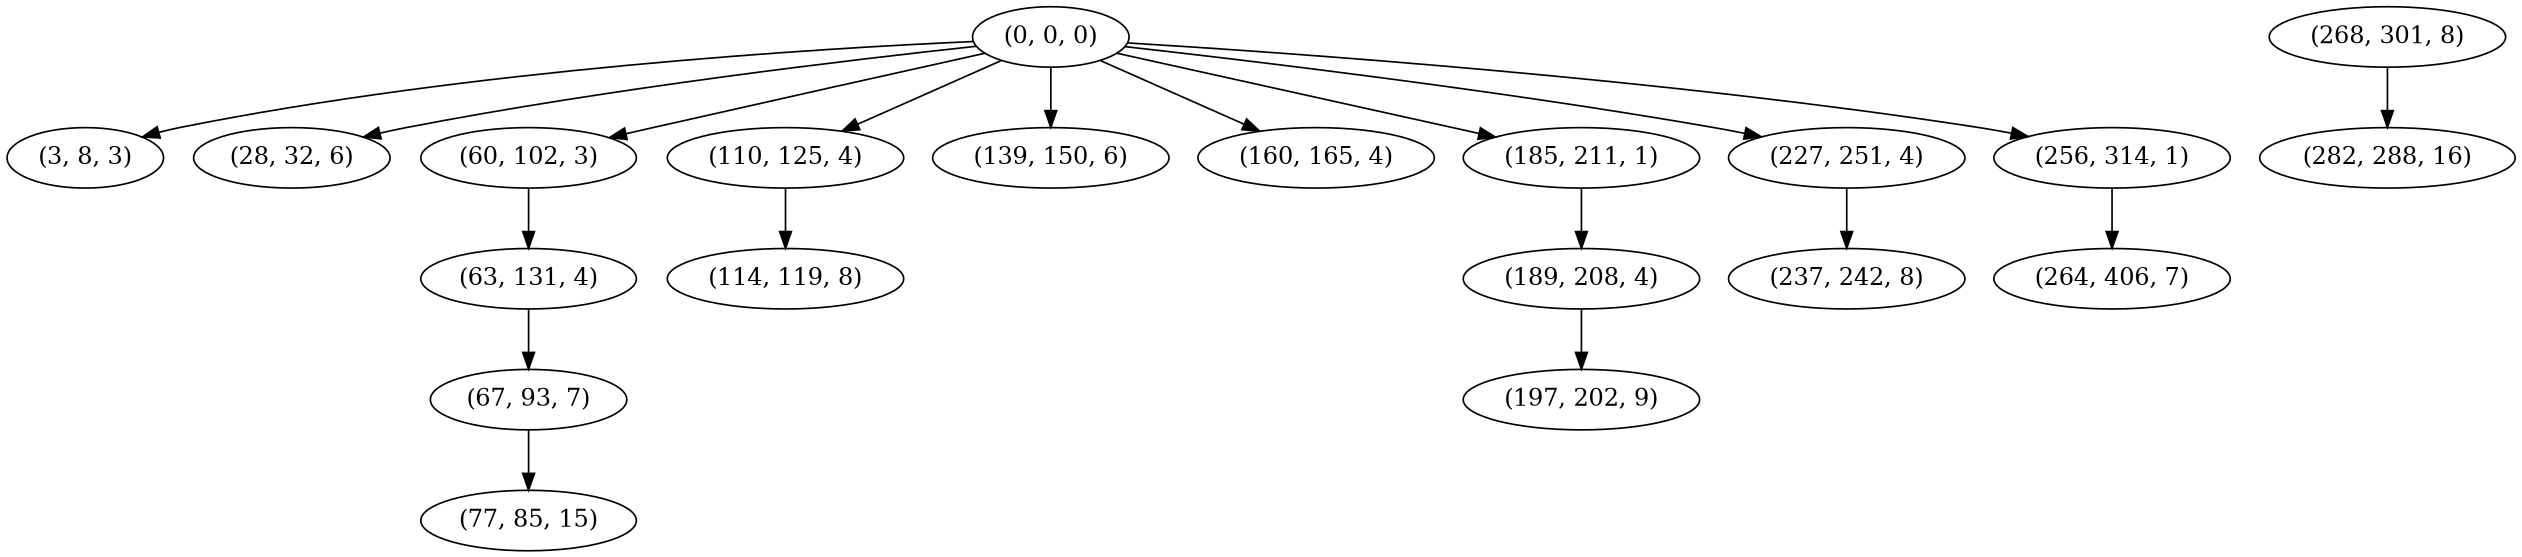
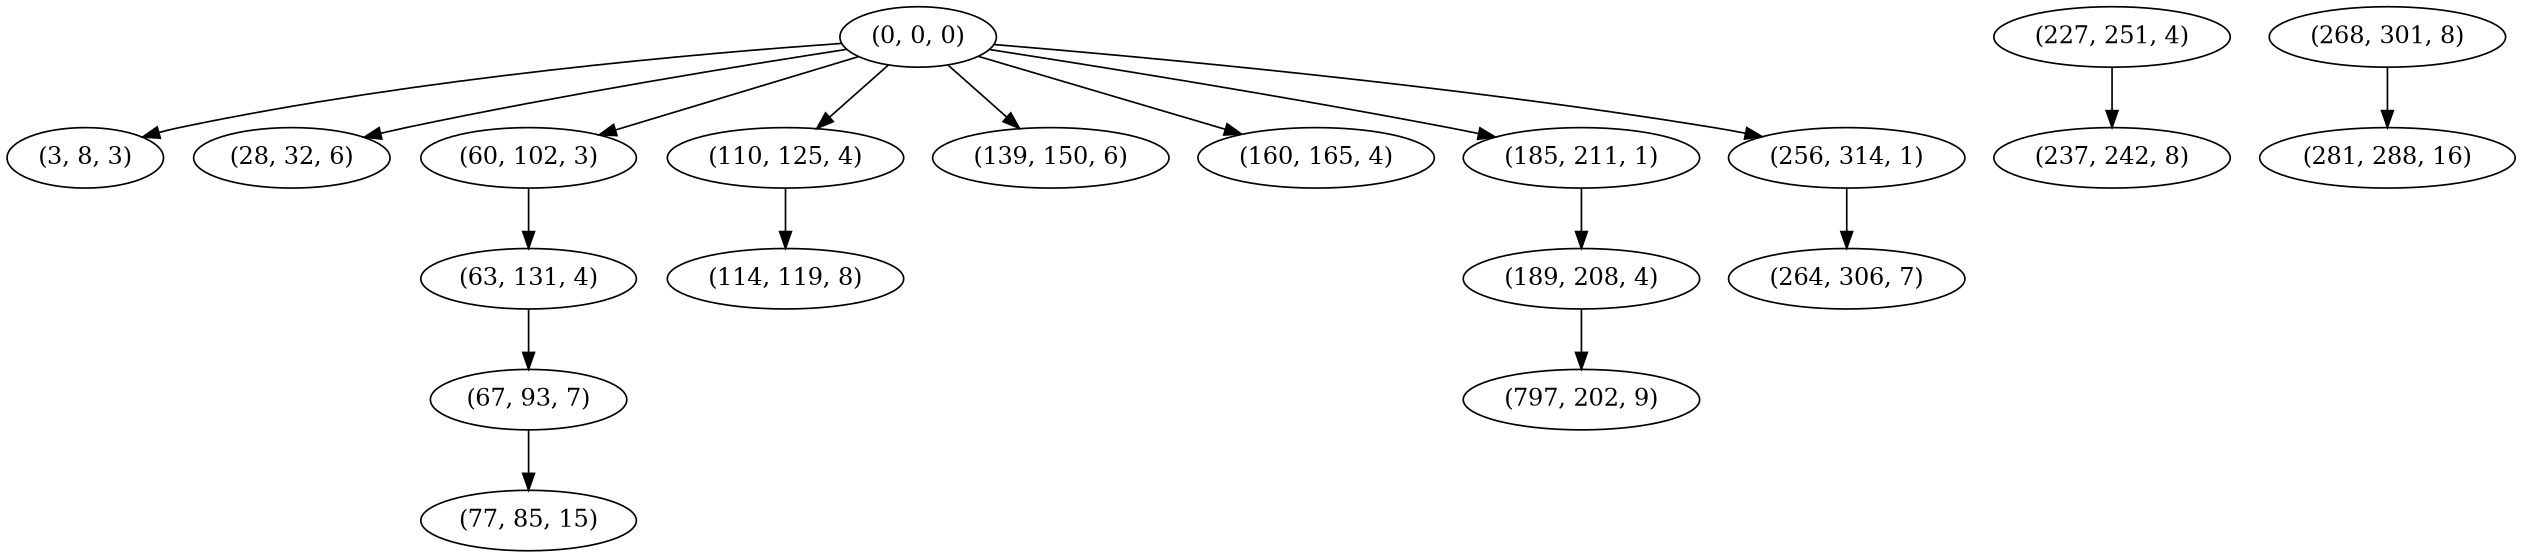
edge "(0, 0, 0)" -> "(227, 251, 4)": removed
node "(282, 288, 16)": label "(282, 288, 16)" -> "(281, 288, 16)"
node "(264, 406, 7)": label "(264, 406, 7)" -> "(264, 306, 7)"
node "(197, 202, 9)": label "(197, 202, 9)" -> "(797, 202, 9)"
